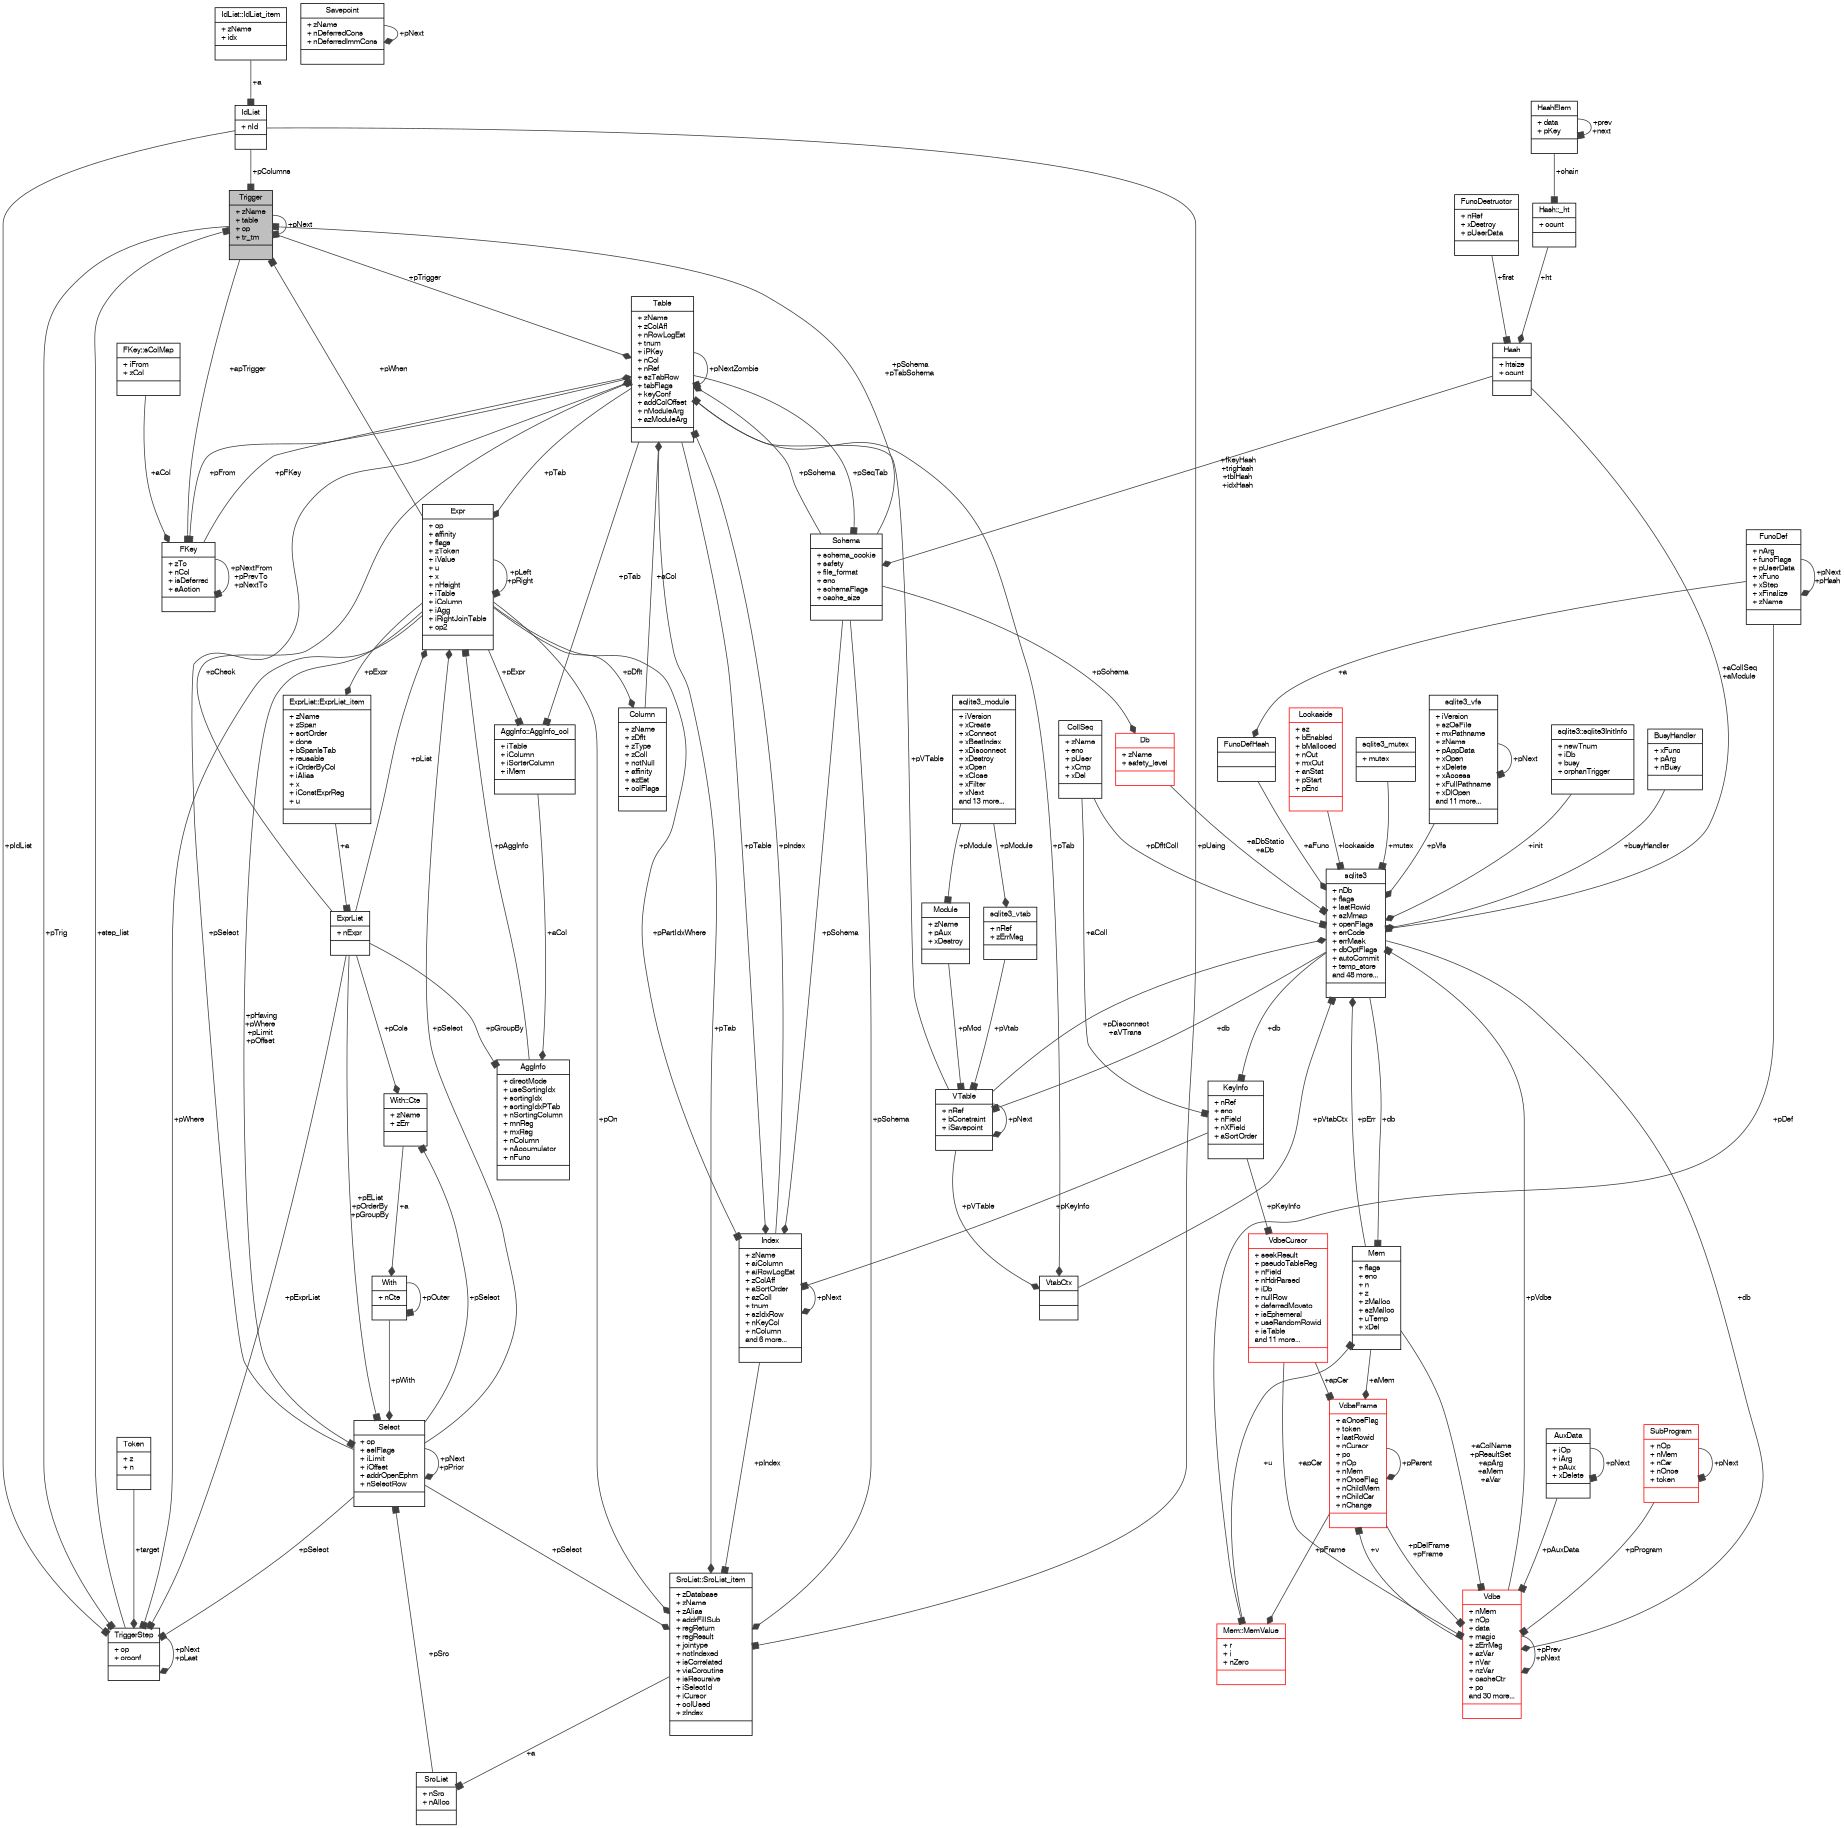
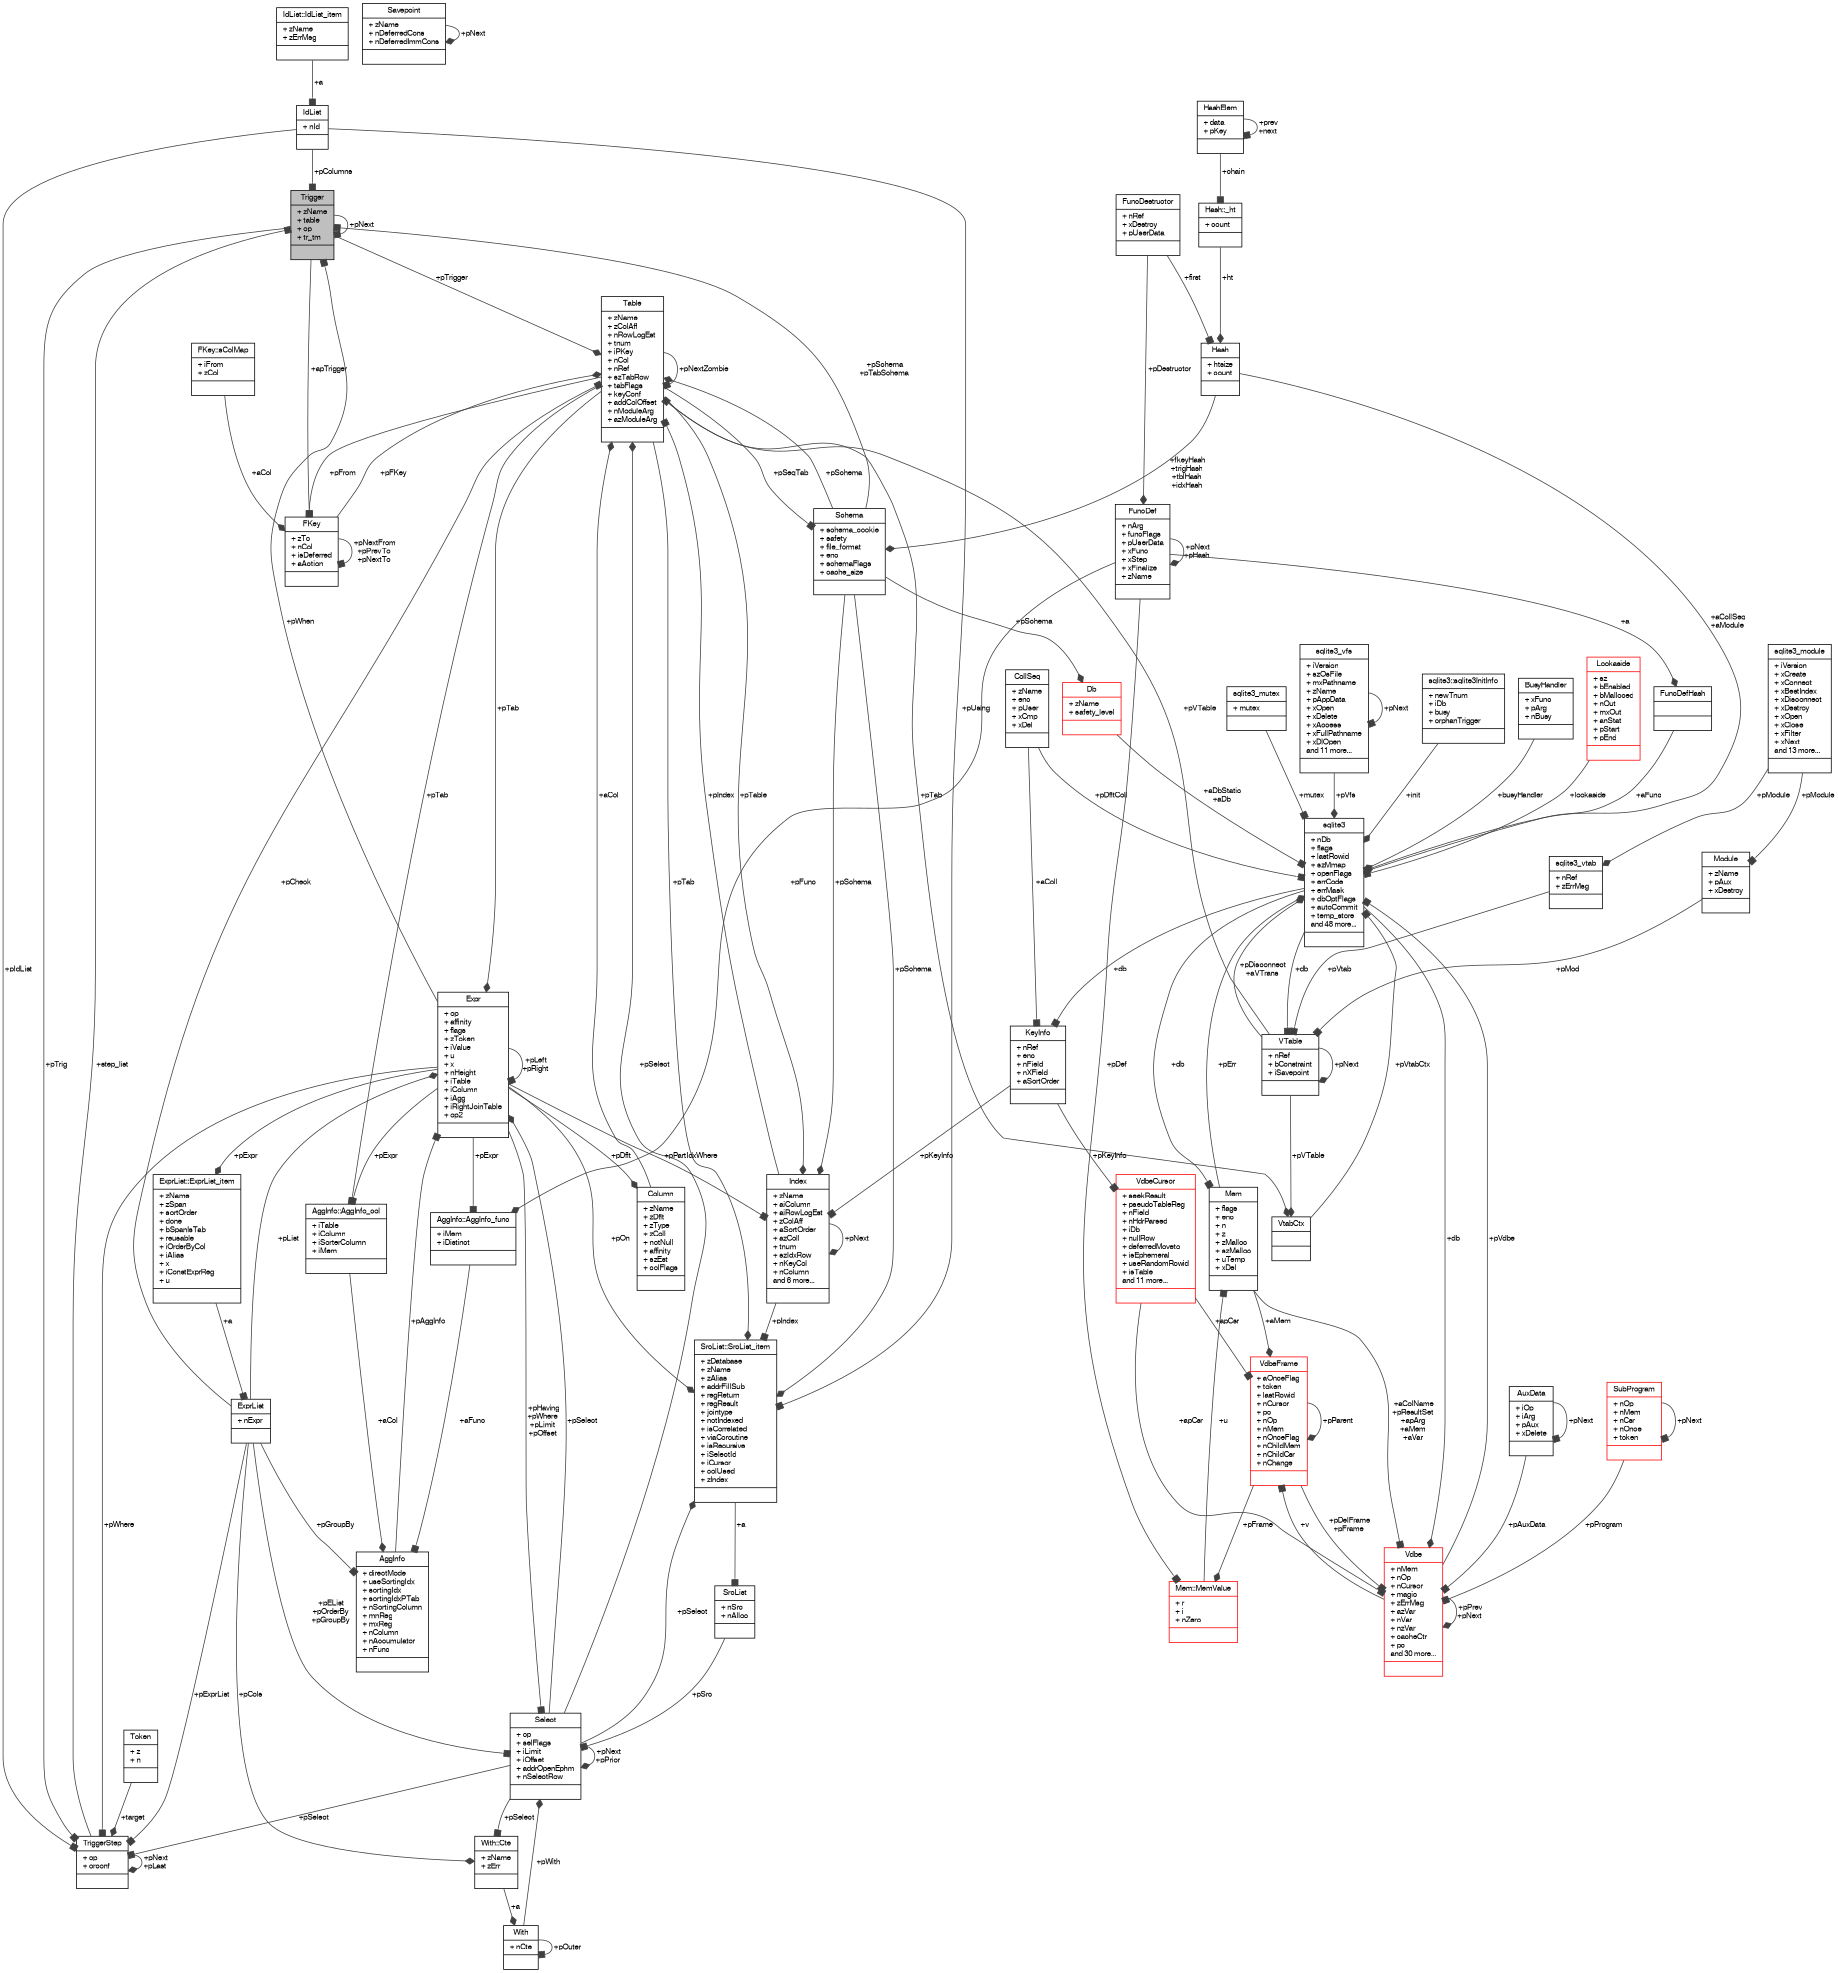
node "IdList::IdList_item": text "+ idx" -> "+ zErrMsg"
edge "FuncDestructor" -> "FuncDef": added, label "+pDestructor"
node "AggInfo::AggInfo_func": added
node "Vdbe": text "+ data" -> "+ nCursor"
